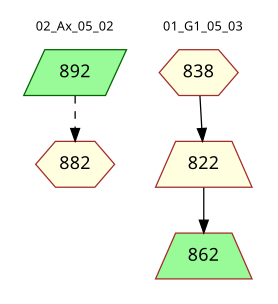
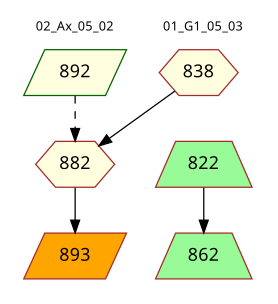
node "892": fillcolor palegreen -> lightyellow
edge "838" -> "822": now "838" -> "882"
node "822": fillcolor lightyellow -> palegreen
node "893": added
